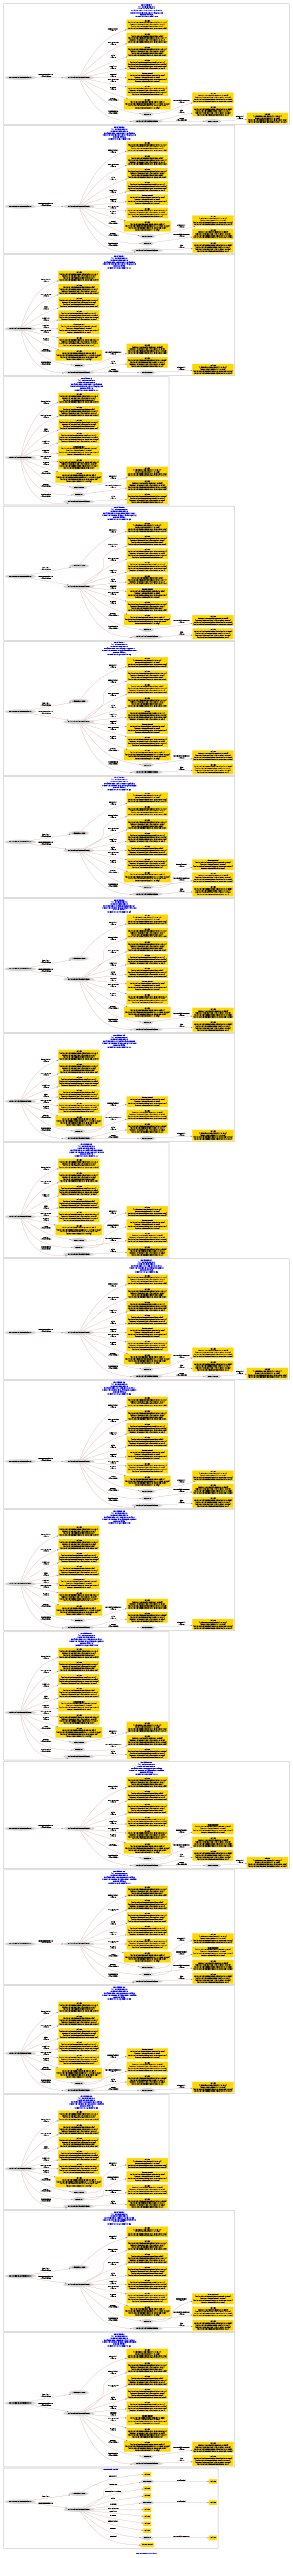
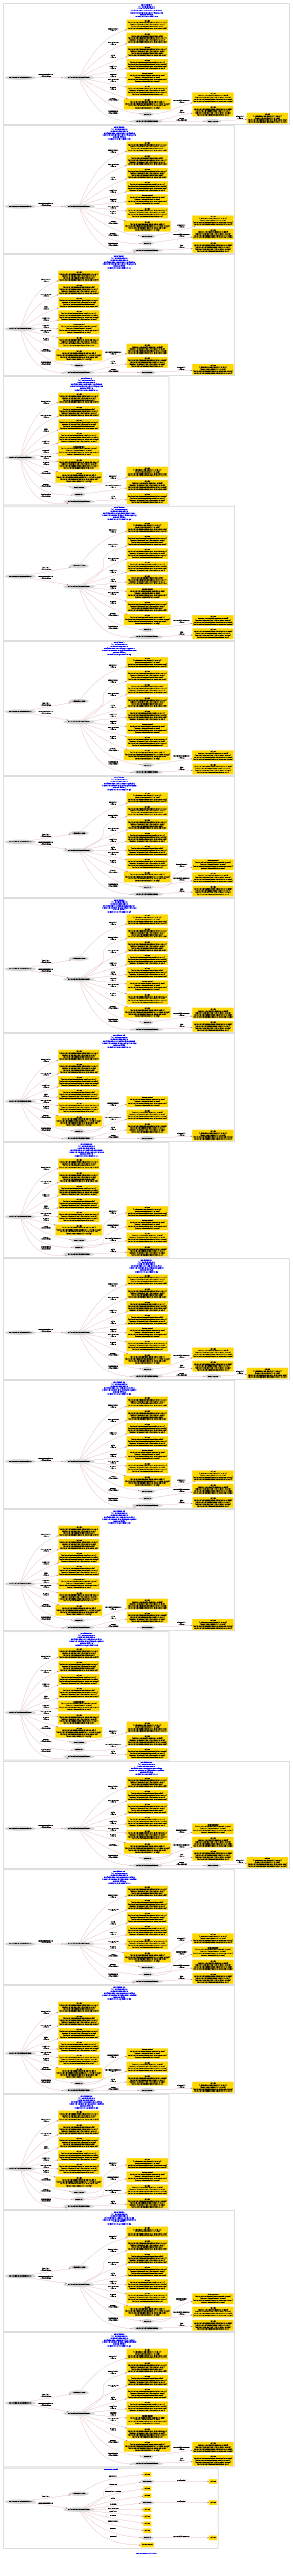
cluster "1-created model": label "1-created model" -> "1-correct model"
